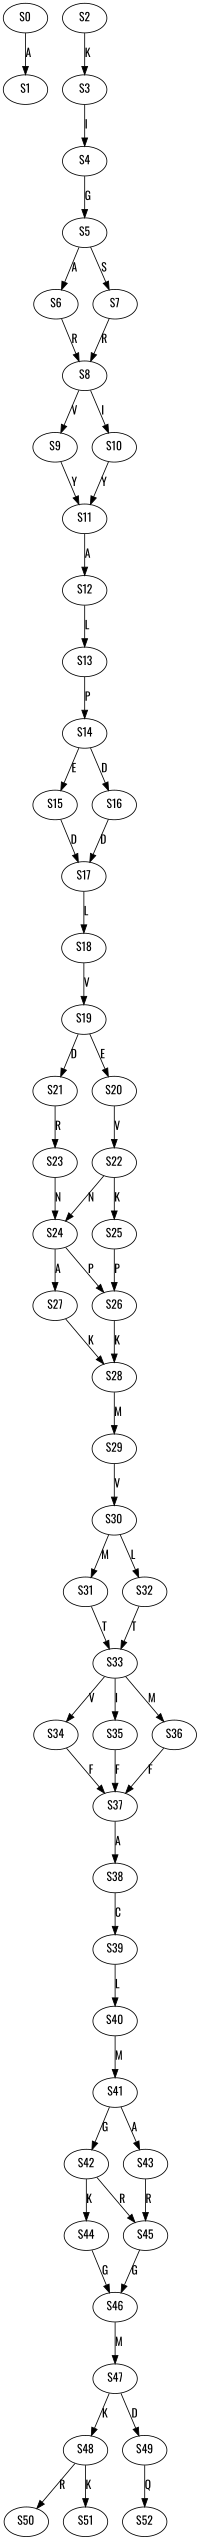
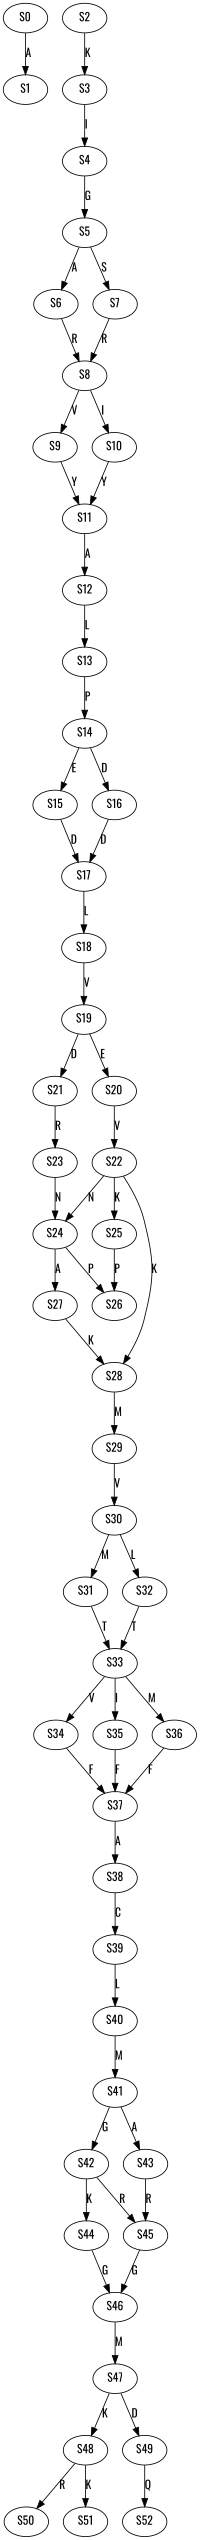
edge "S26" -> "S28": now "S22" -> "S28"
